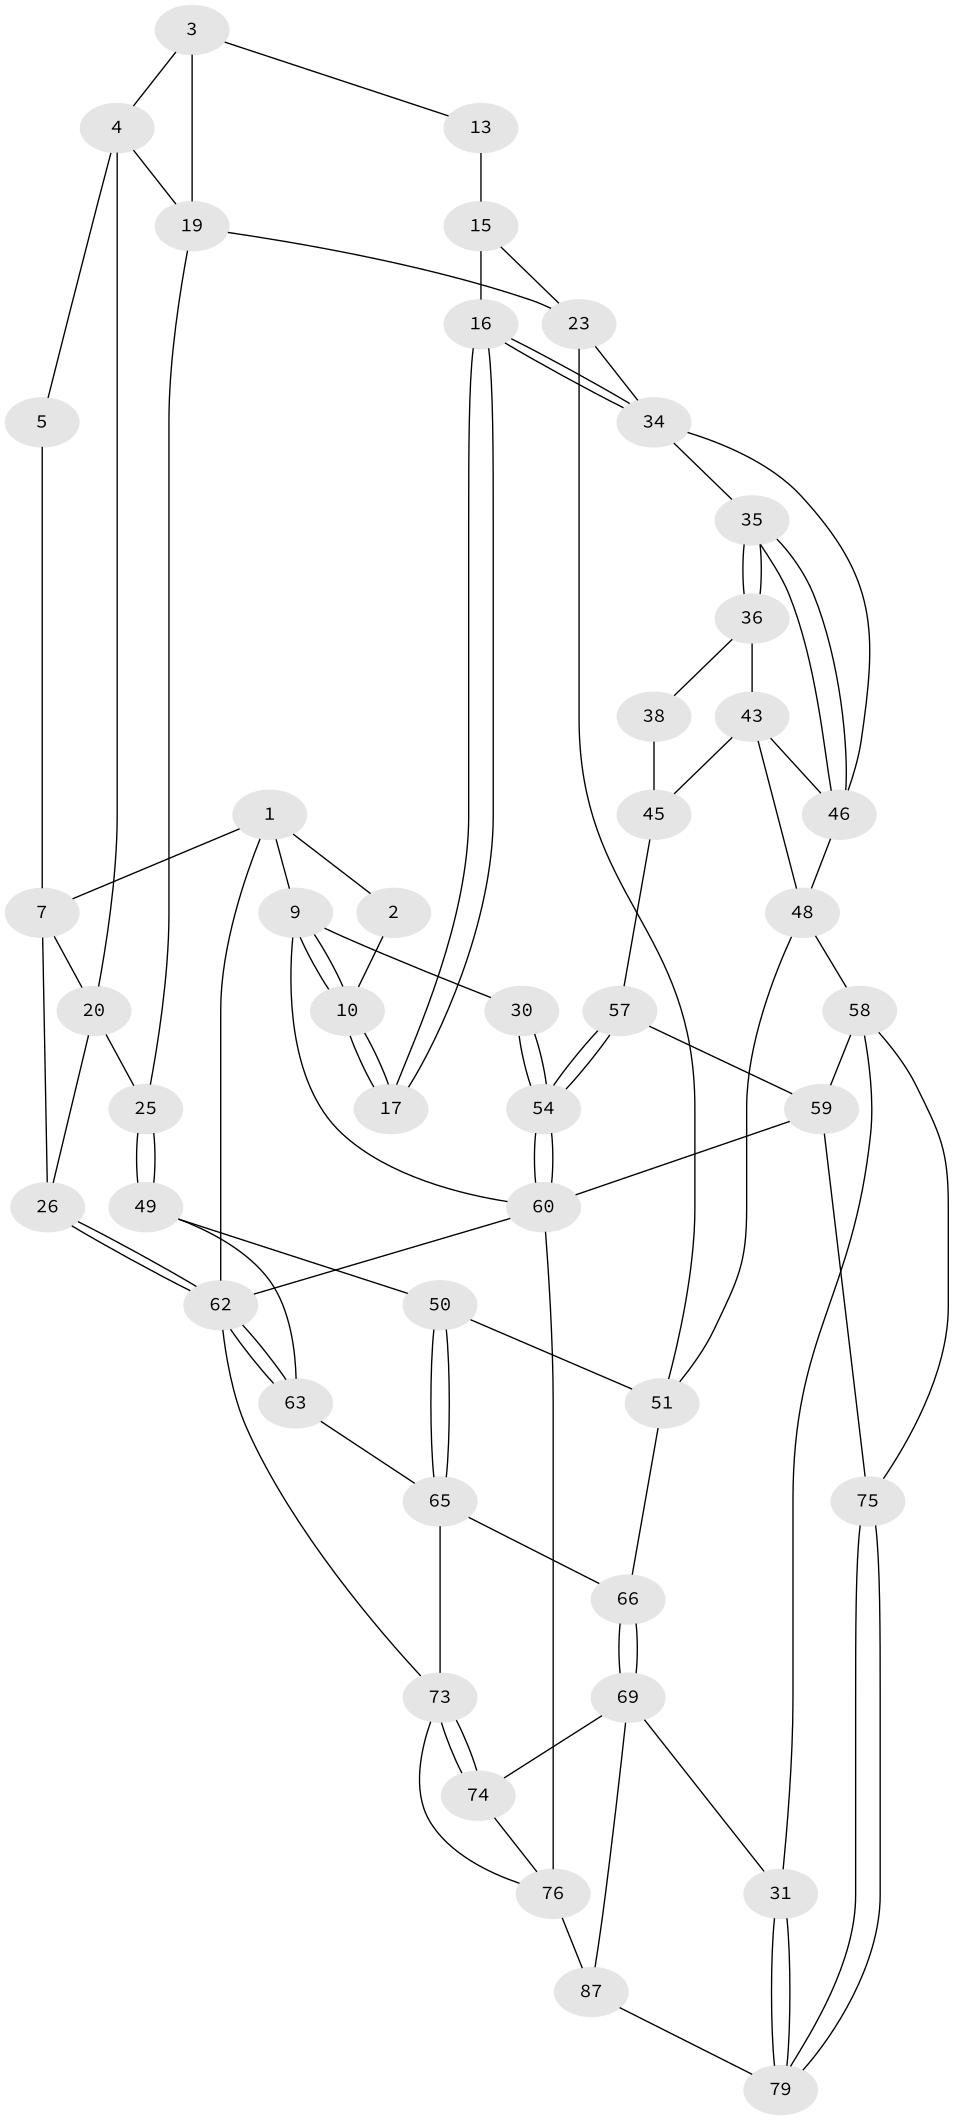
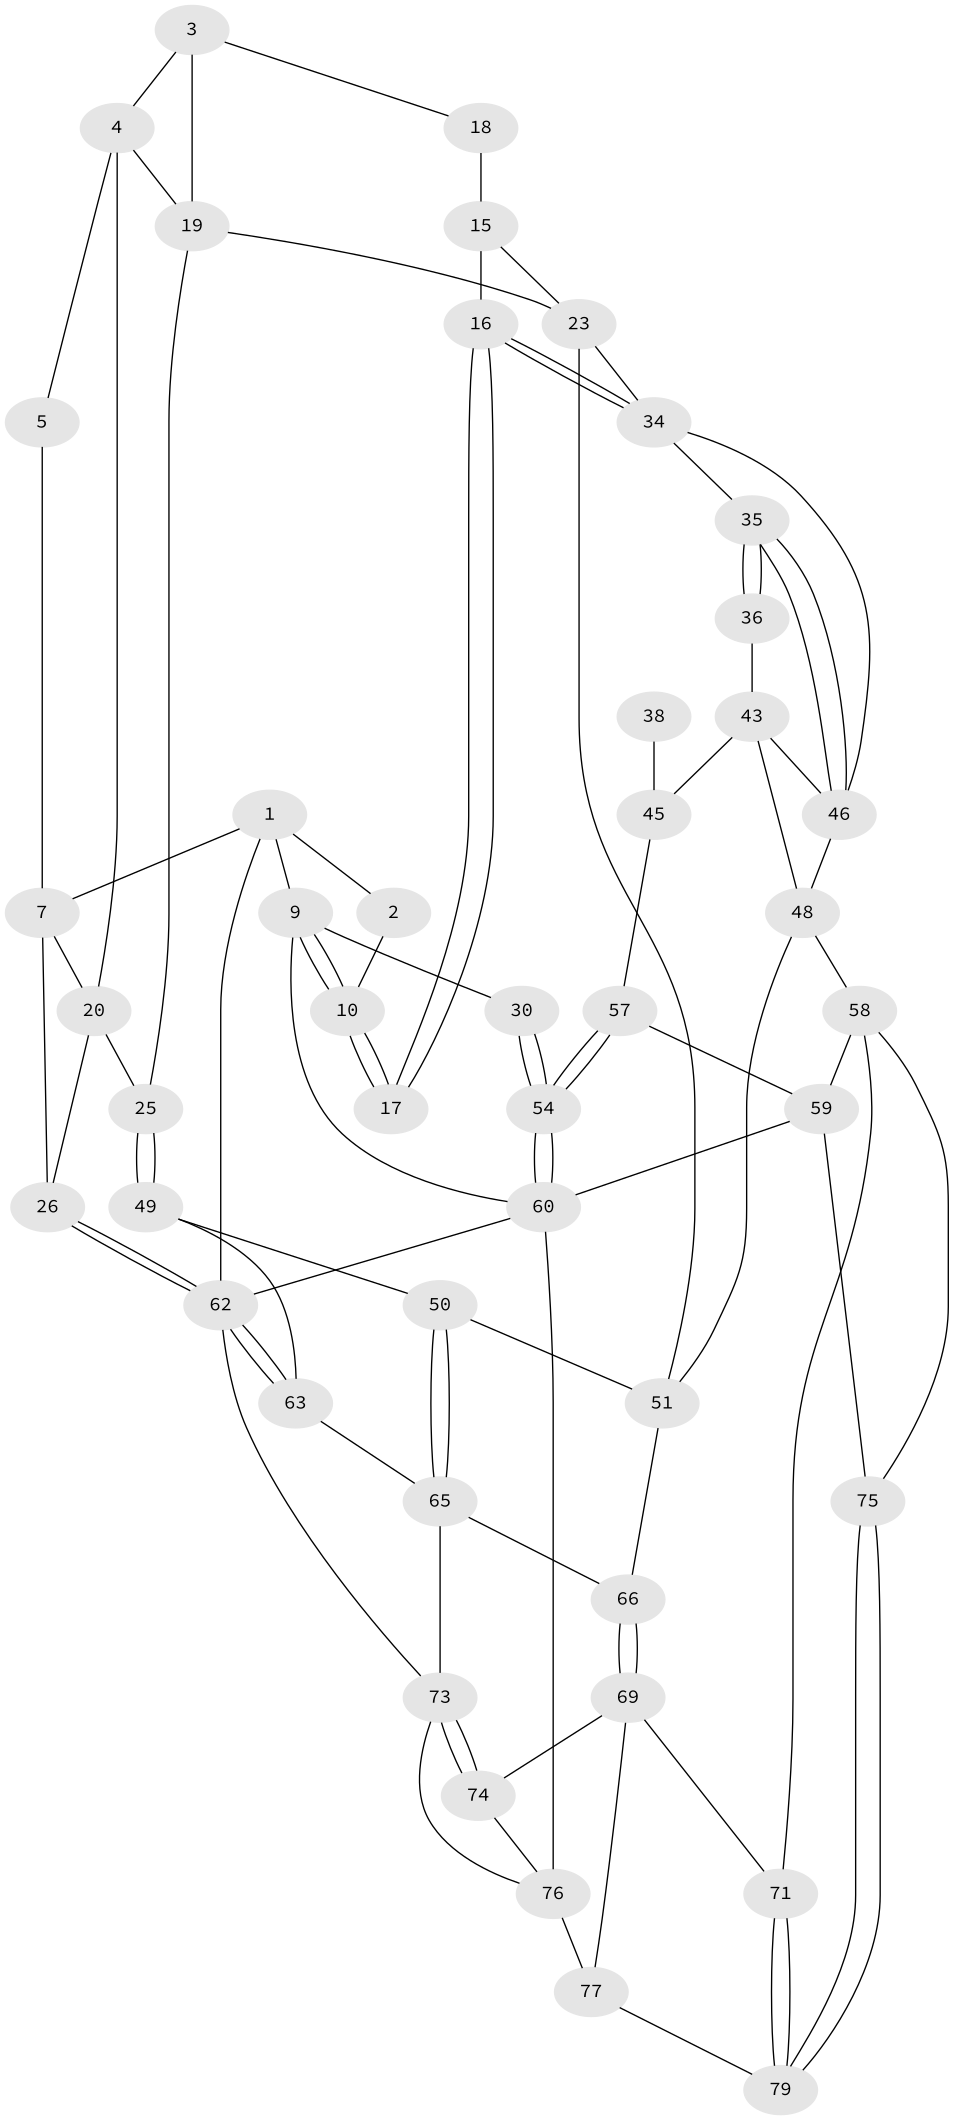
node "13": label "13" -> "18"
edge "36" -- "38": removed
node "31": label "31" -> "71"
node "87": label "87" -> "77"
